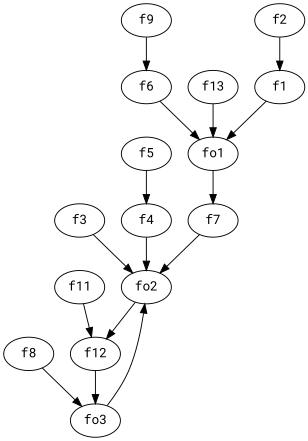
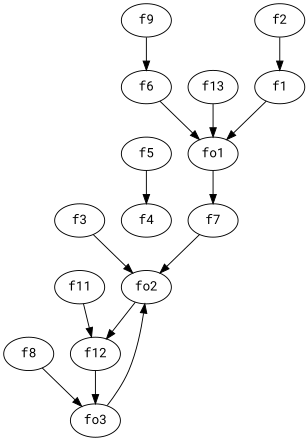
edge "f4" -> "fo2": removed
